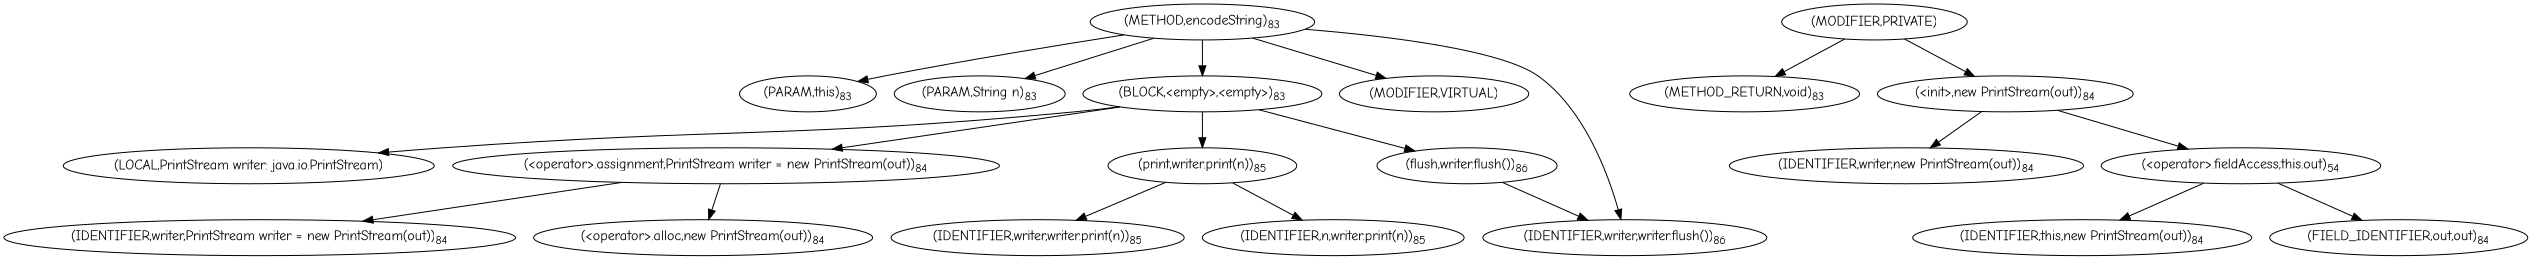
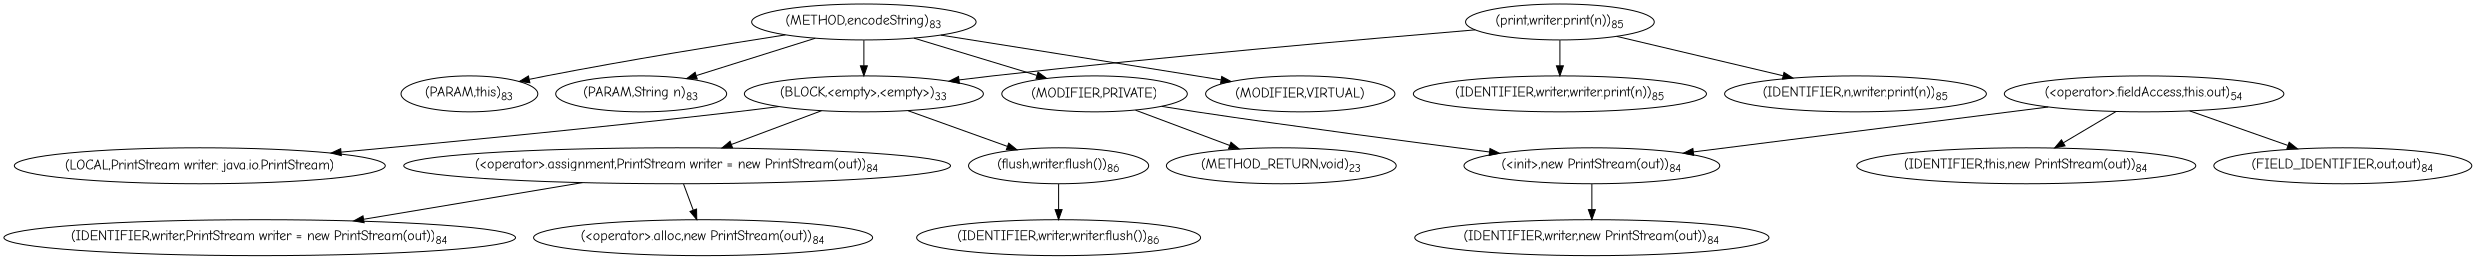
edge "(METHOD,encodeString)" -> "(IDENTIFIER,writer,writer.flush())": now "(METHOD,encodeString)" -> "(MODIFIER,PRIVATE)"
node "(BLOCK,<empty>,<empty>)": text "83" -> "33"
node "(METHOD_RETURN,void)": text "83" -> "23"
edge "(BLOCK,<empty>,<empty>)" -> "(print,writer.print(n))": reversed
edge "(<init>,new PrintStream(out))" -> "(<operator>.fieldAccess,this.out)": reversed
